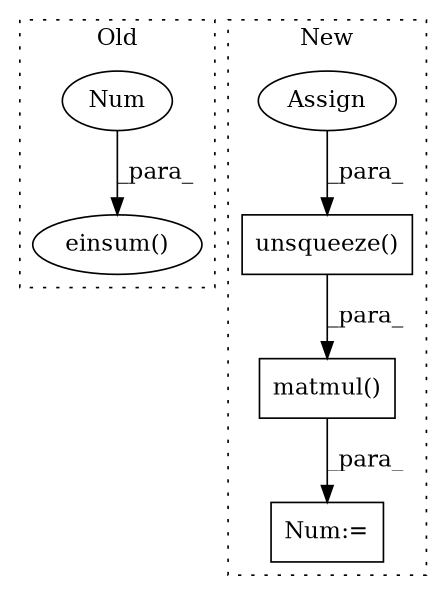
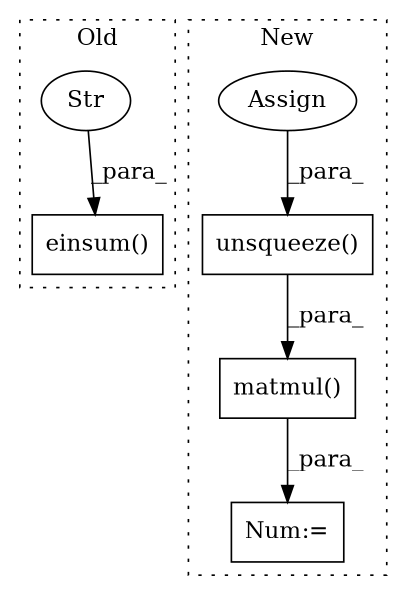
node "Num": label "Num" -> "Str"
node "einsum()": shape ellipse -> box
